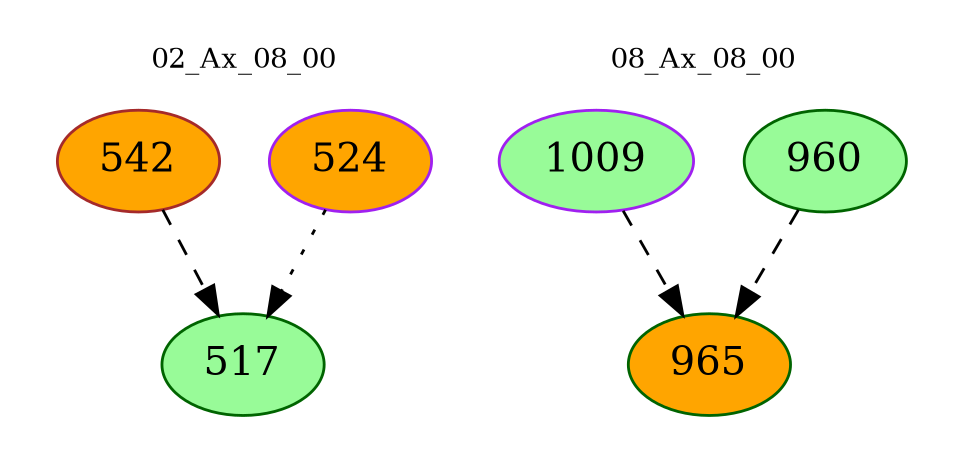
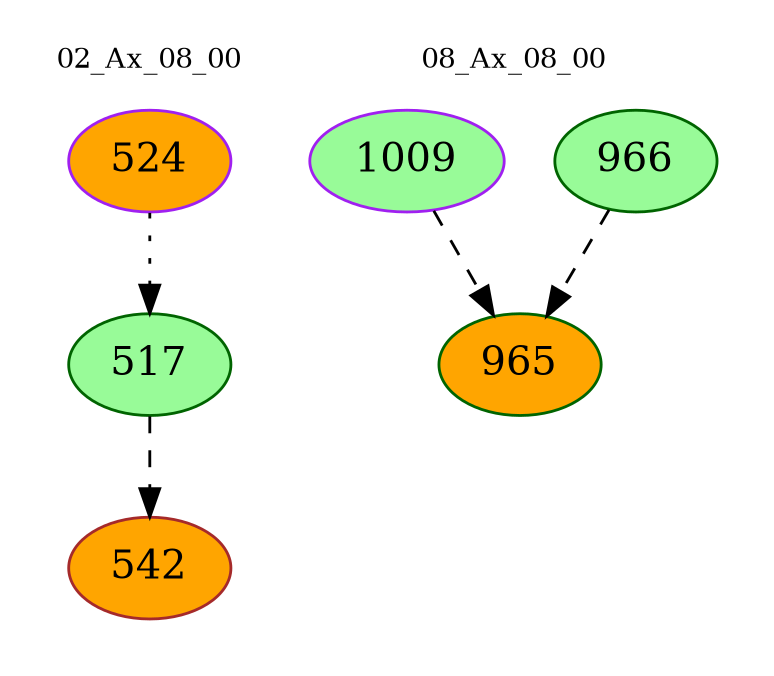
node "960": label "960" -> "966"
edge "542" -> "517": reversed
